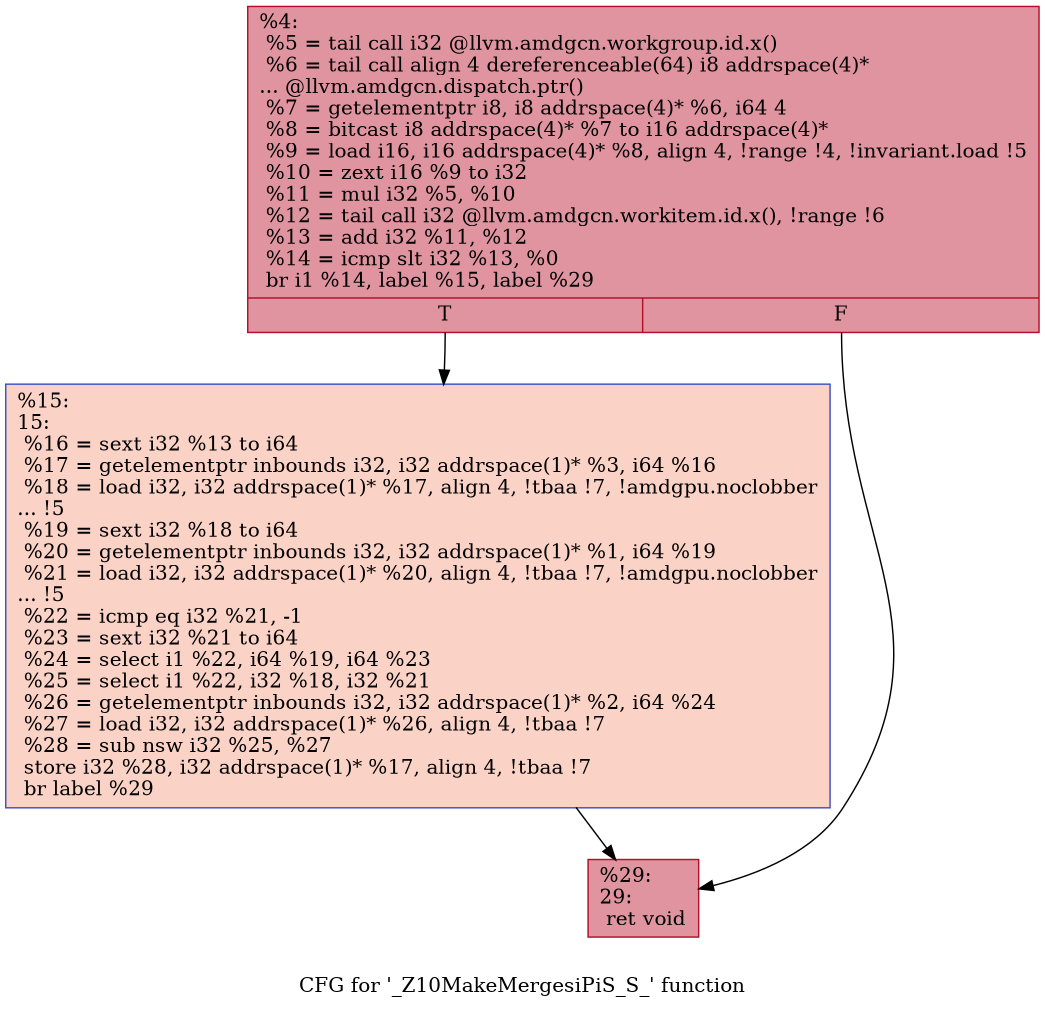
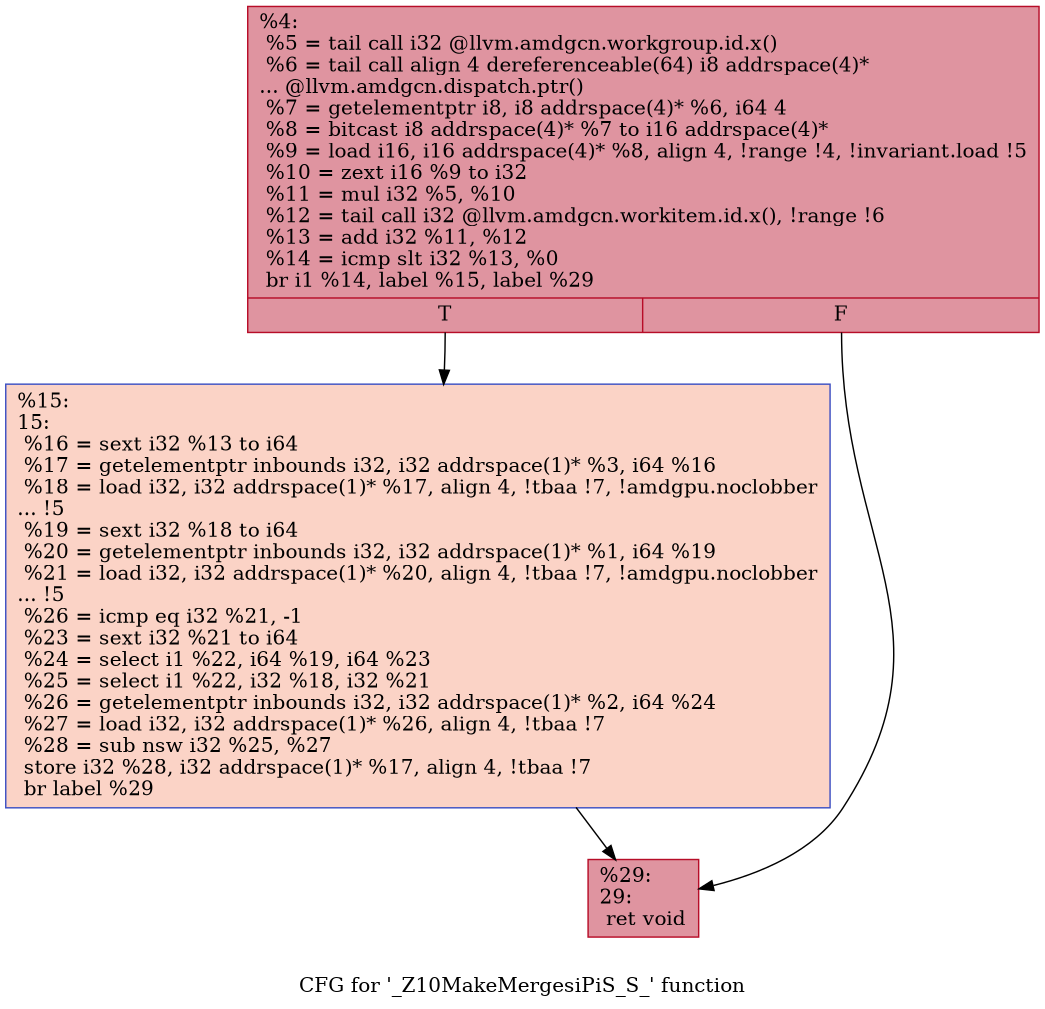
node "%15:": text "%22 = icmp eq i32 %21, -1" -> "%26 = icmp eq i32 %21, -1"
